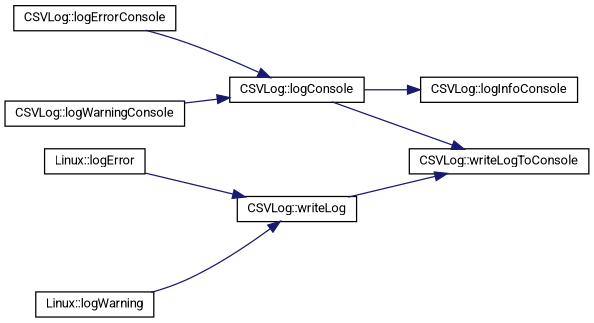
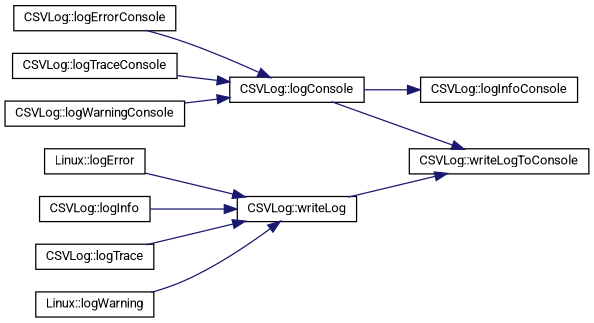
node "CSVLog::logTraceConsole": added
node "CSVLog::logInfo": added
node "CSVLog::logTrace": added
